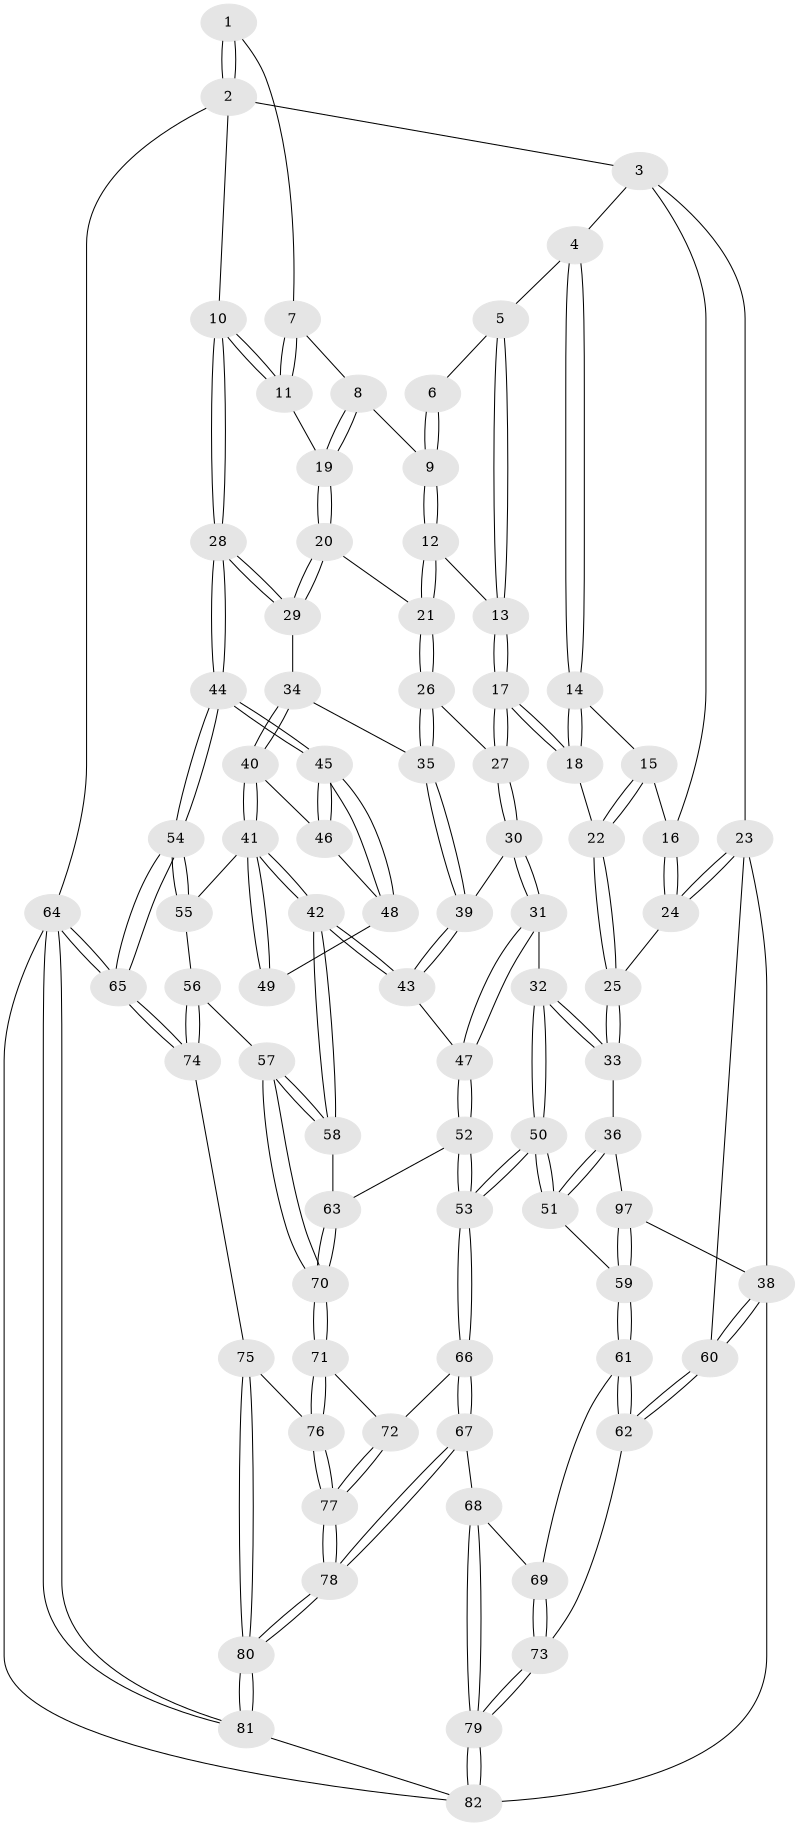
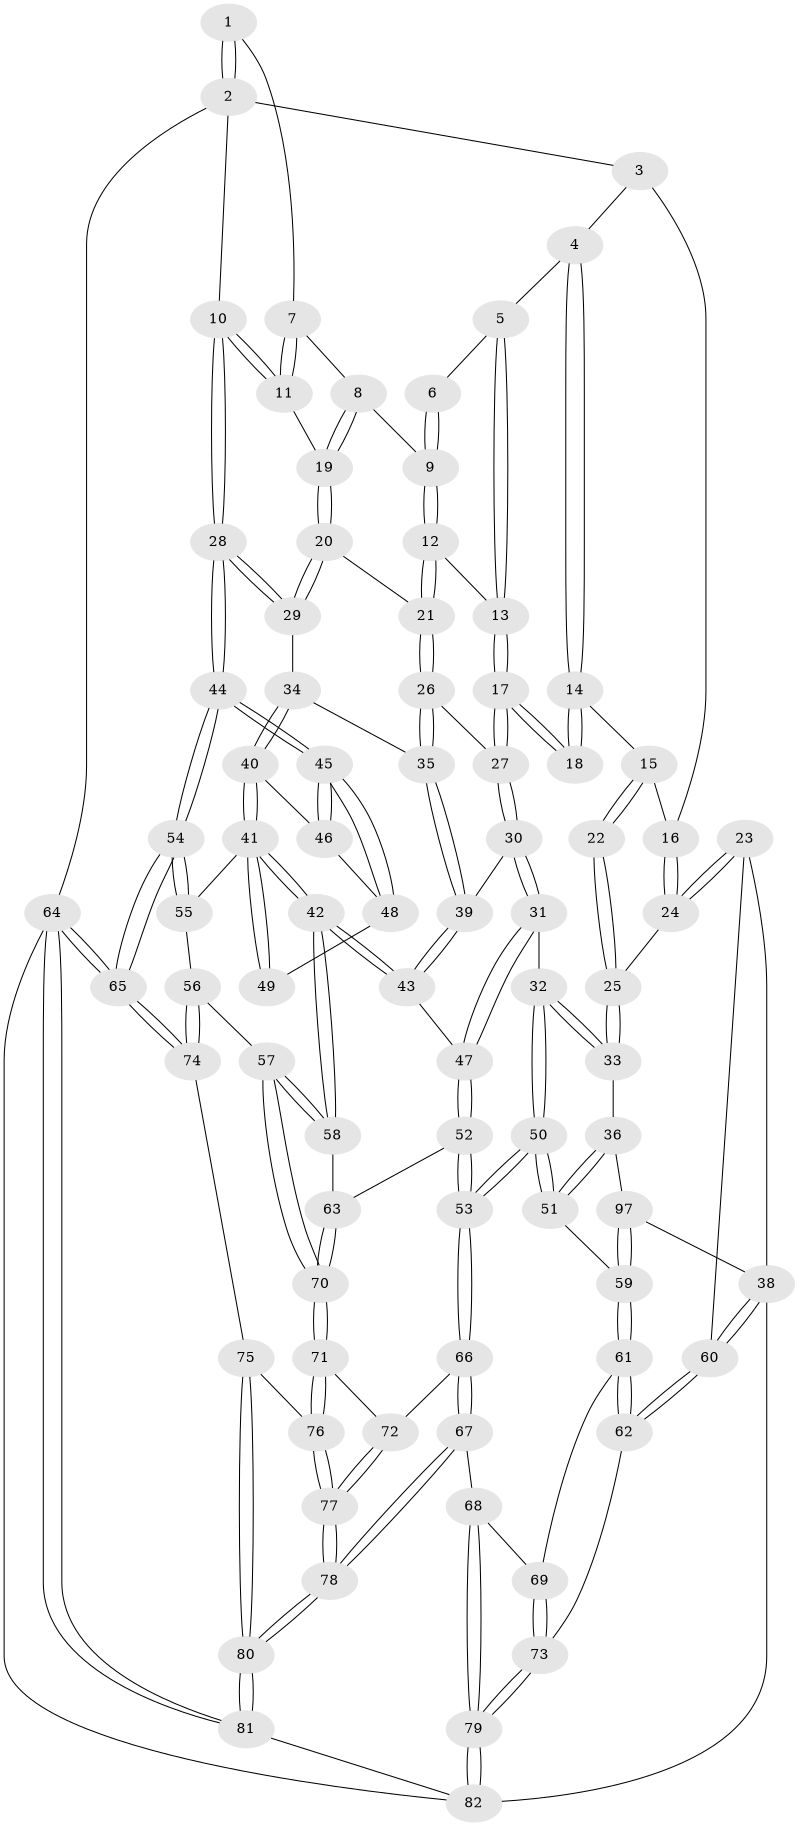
edge "3" -- "23": removed
edge "18" -- "22": removed
